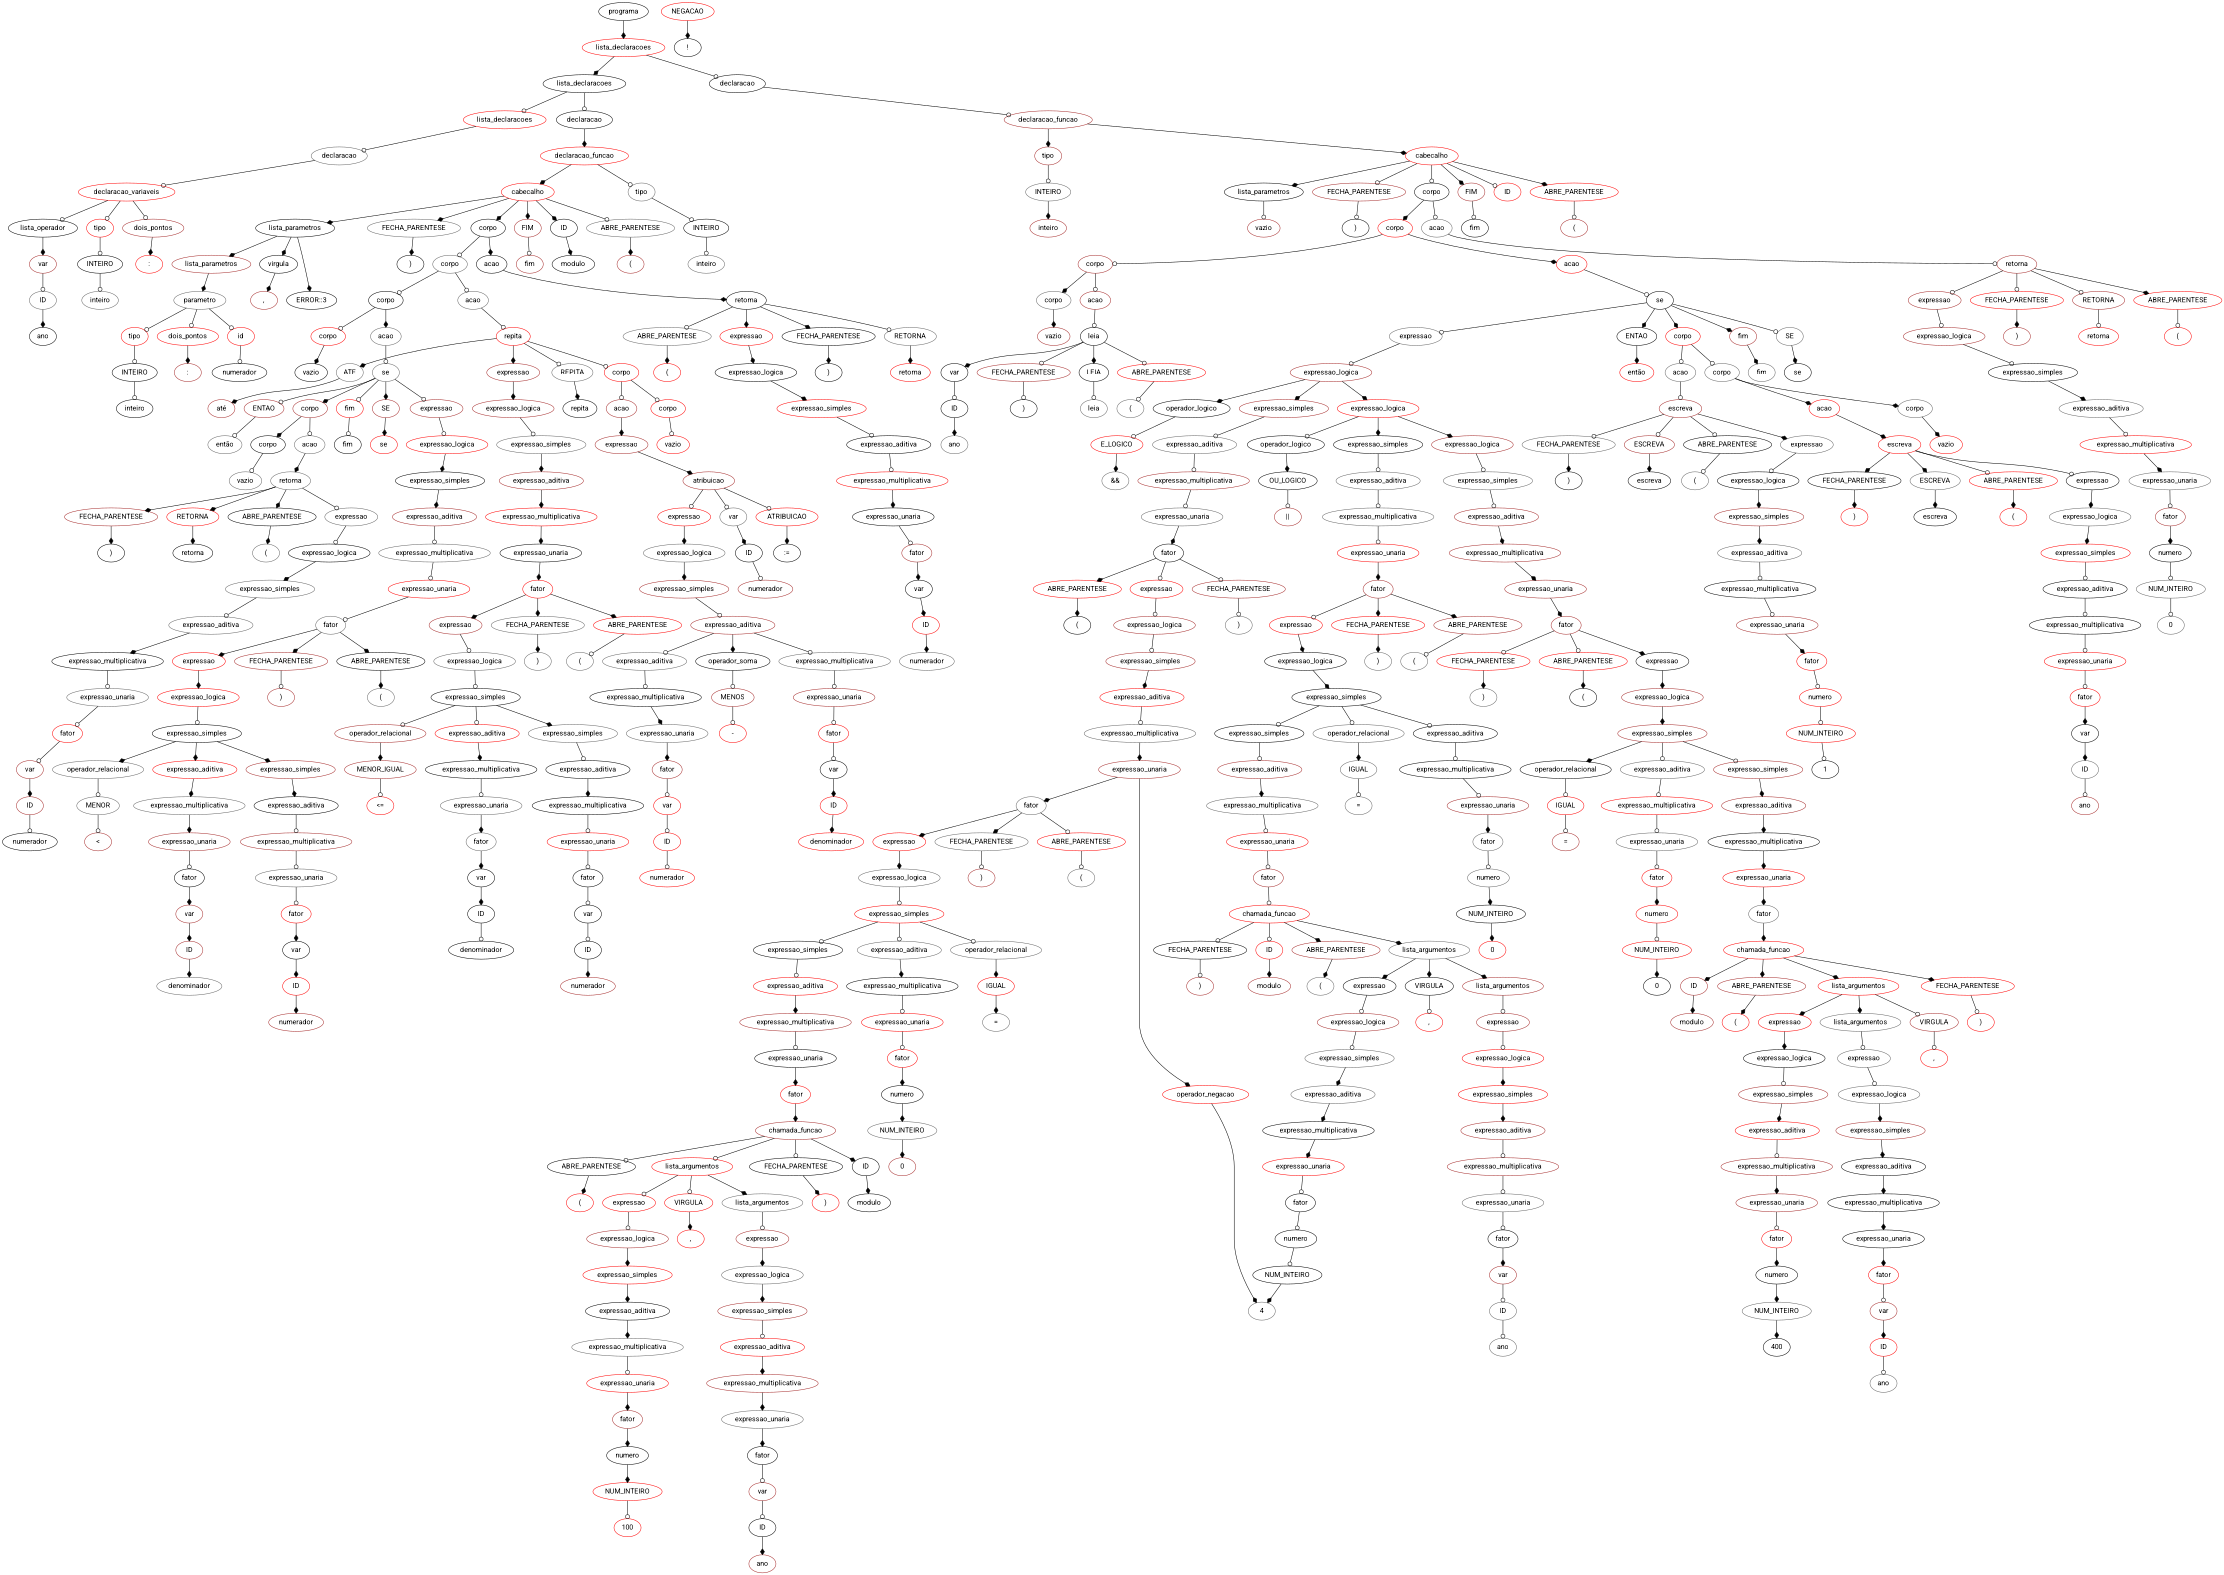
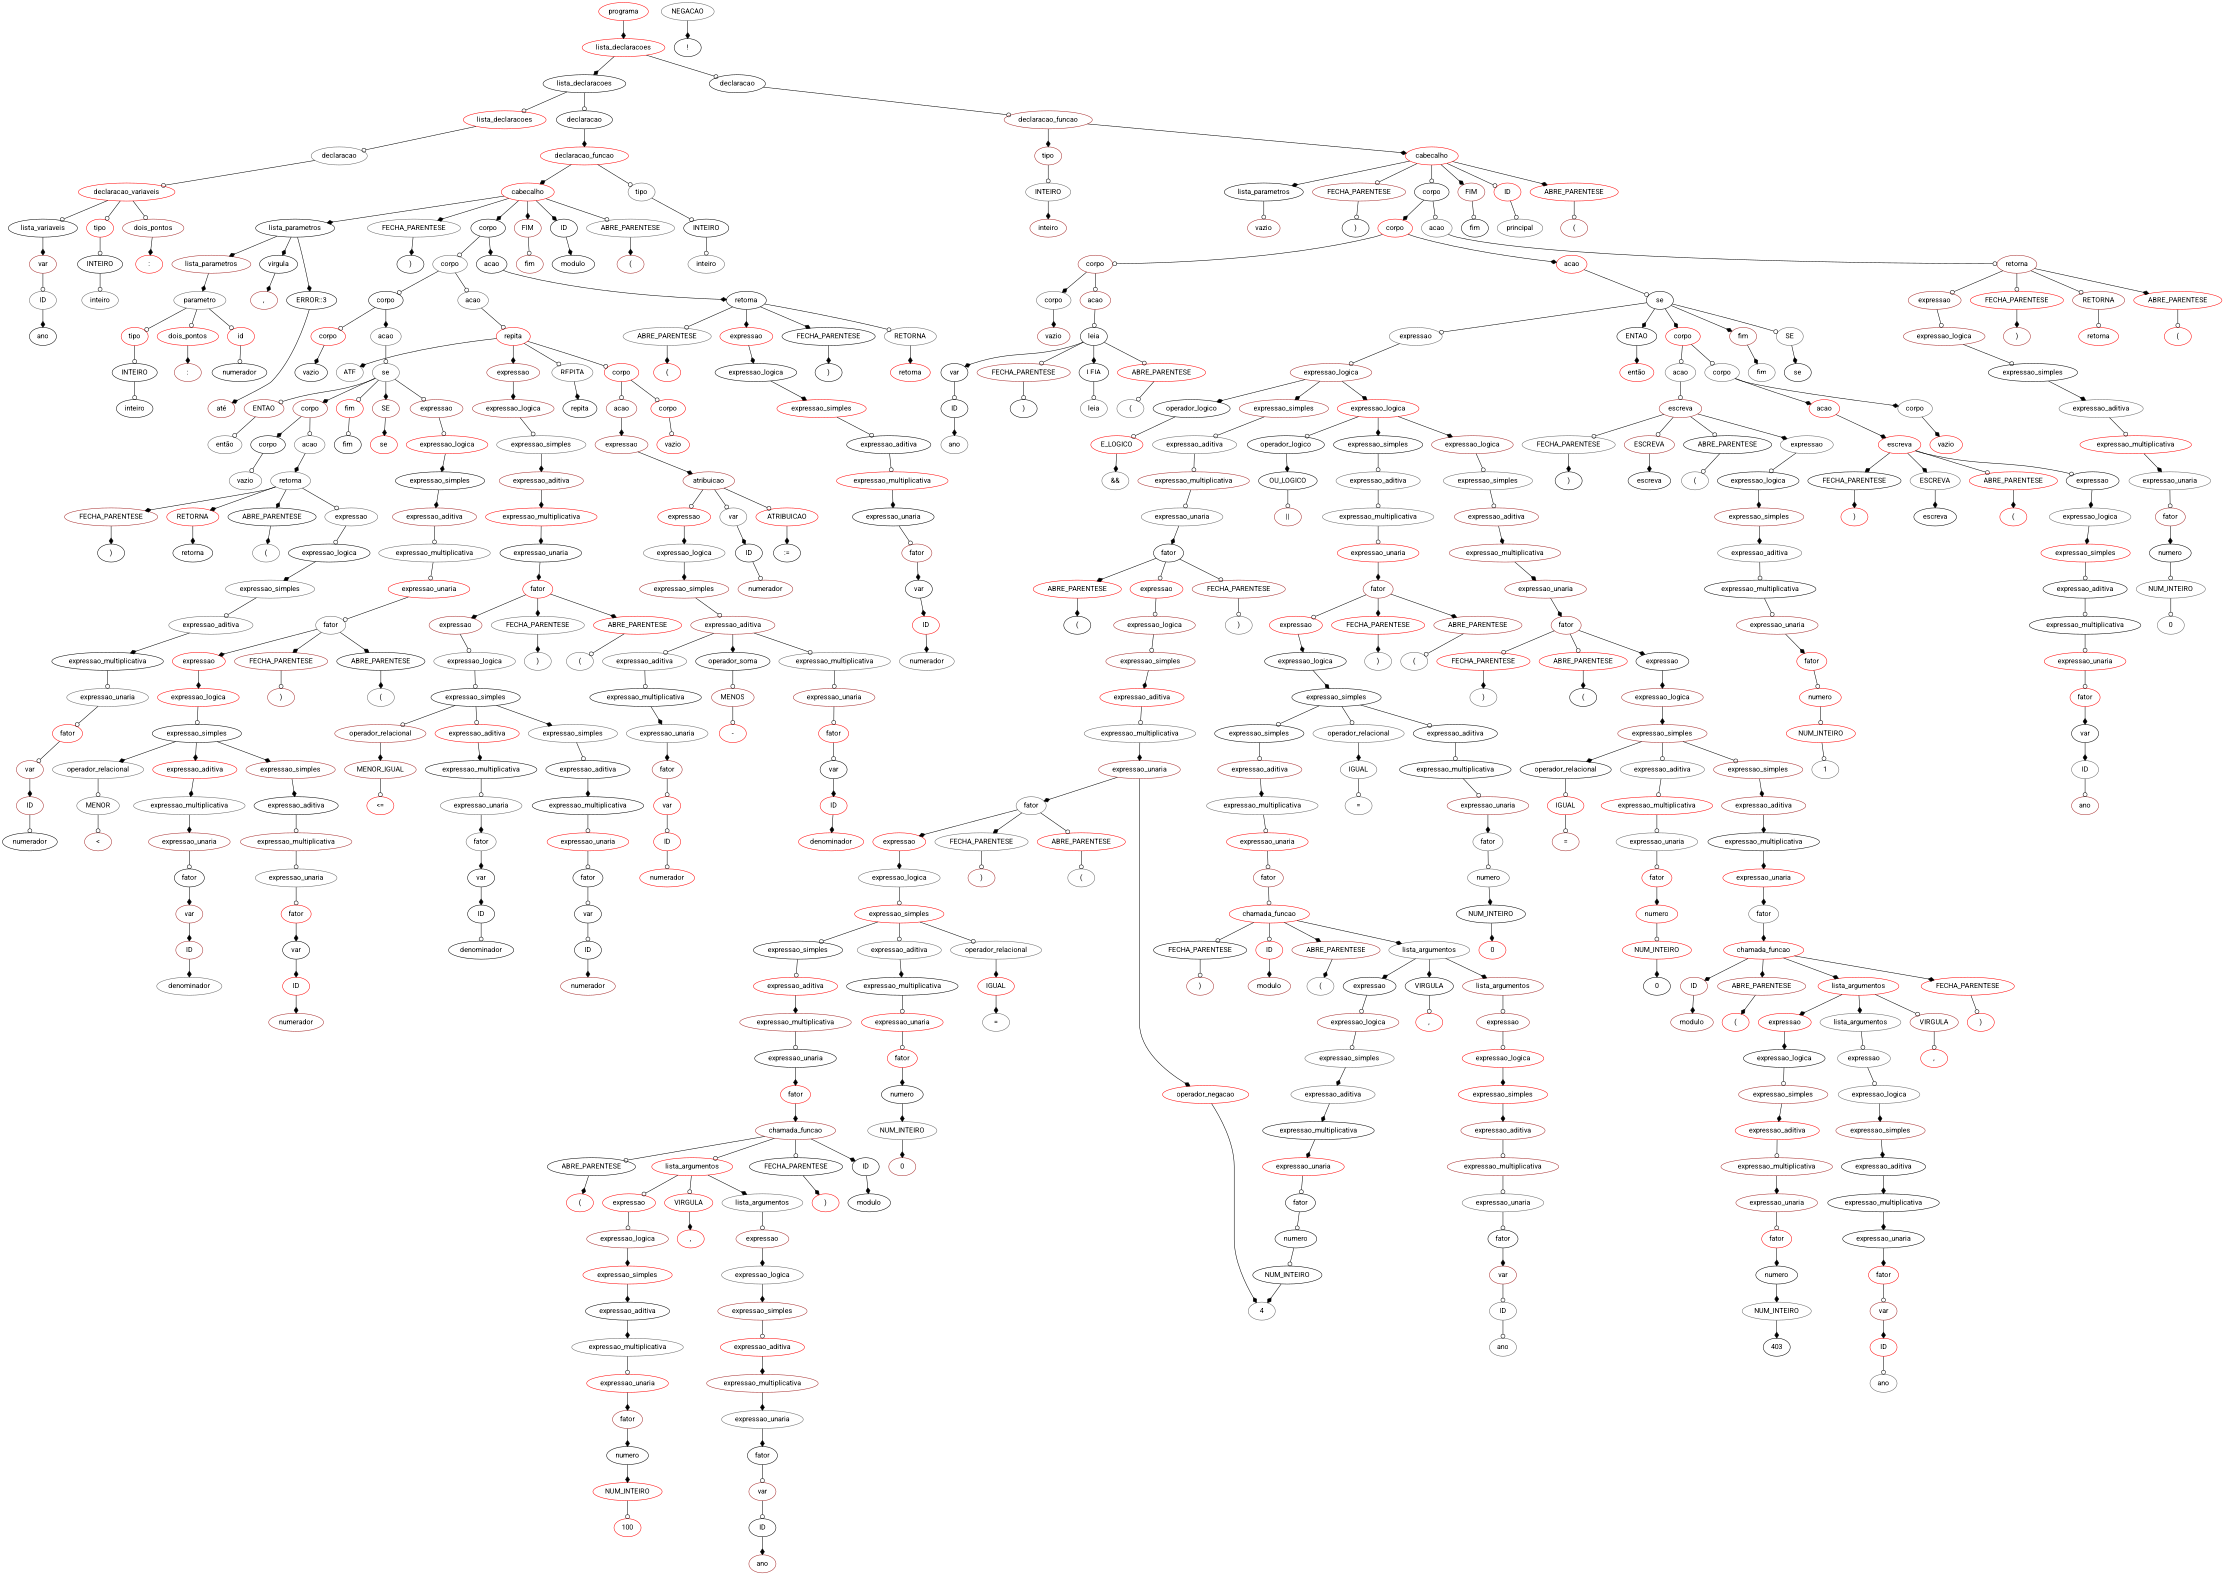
node "programa": color black -> red
node "NEGACAO": color red -> gray40
node "lista_operador": label "lista_operador" -> "lista_variaveis"
node "principal": added
edge "ATE" -> "até": now "ERROR::3" -> "até"
node "1": color black -> gray40
node "400": label "400" -> "403"
